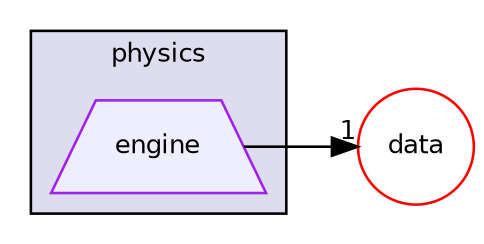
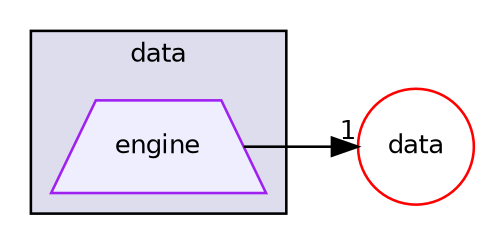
cluster "physics": label "physics" -> "data"
